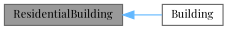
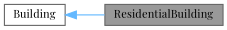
edge "Building" -> "ResidentialBuilding": reversed
